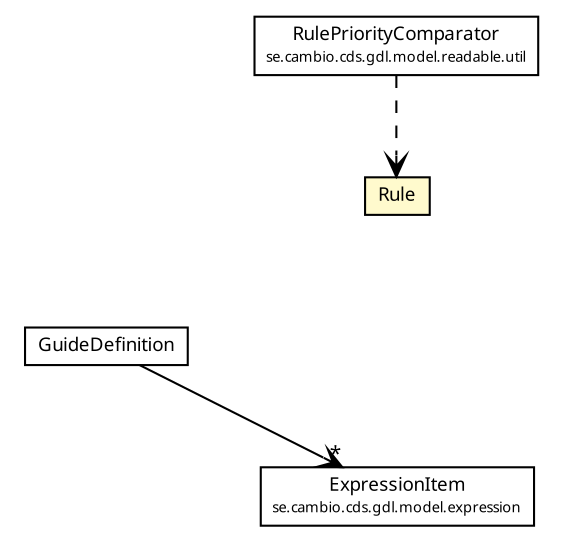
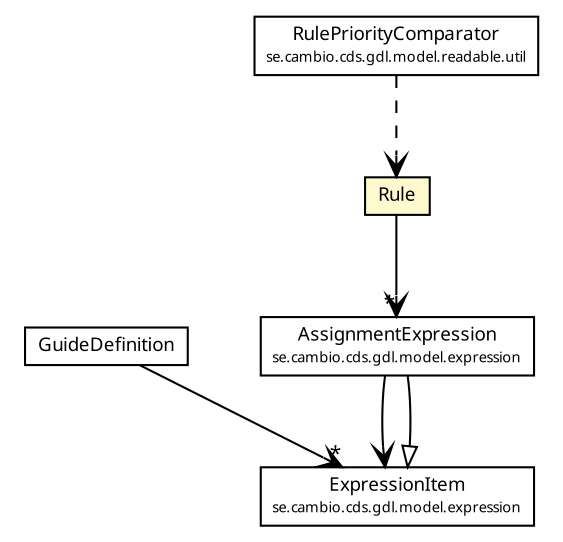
node "AssignmentExpression": added
